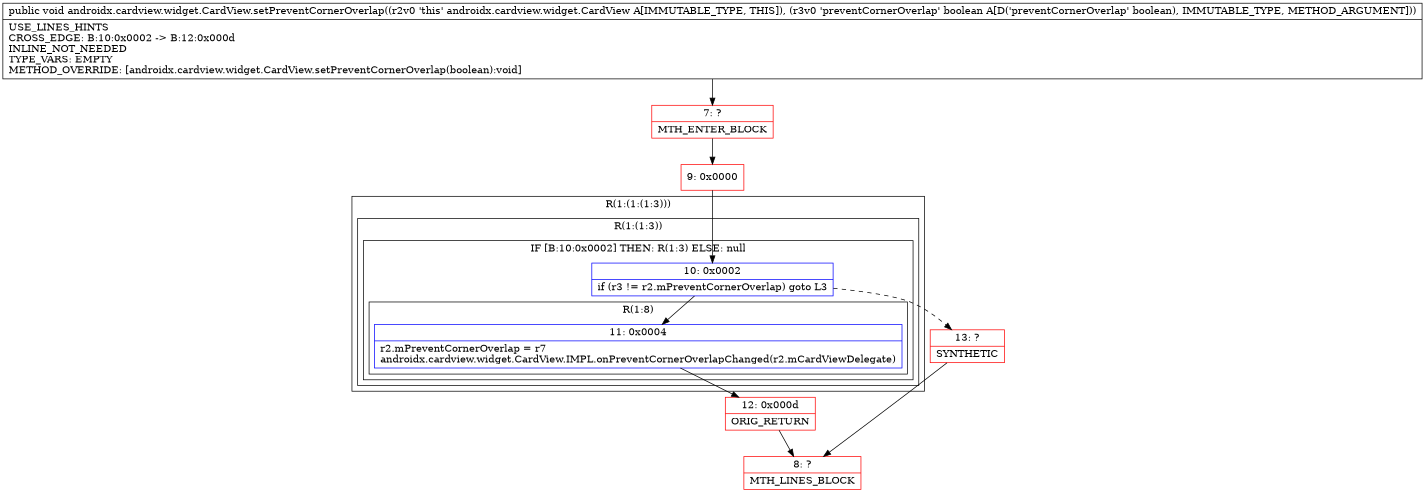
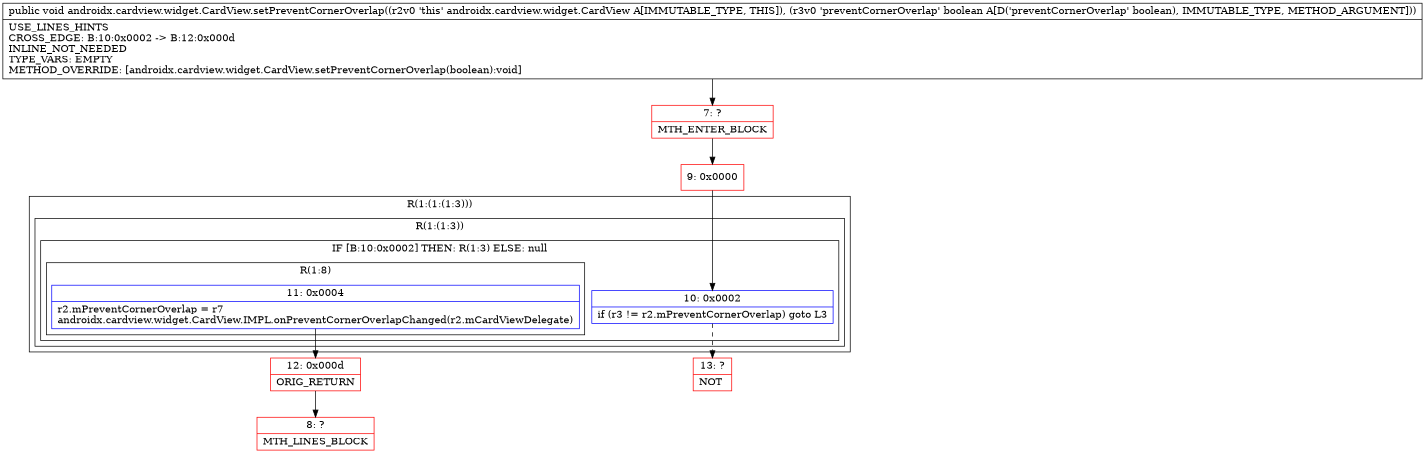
edge "10: 0x0002" -> "11: 0x0004": removed
node "13: ?": text "SYNTHETIC" -> "NOT"
edge "13: ?" -> "8: ?": removed
